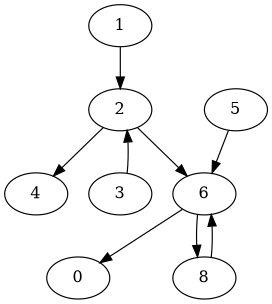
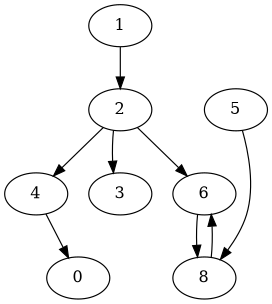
edge "5" -> "6": now "5" -> "8"
edge "3" -> "2": reversed
edge "6" -> "0": now "4" -> "0"
